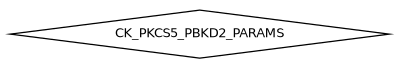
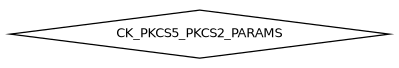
node "CK_PKCS5_PBKD2_PARAMS": label "CK_PKCS5_PBKD2_PARAMS" -> "CK_PKCS5_PKCS2_PARAMS"
